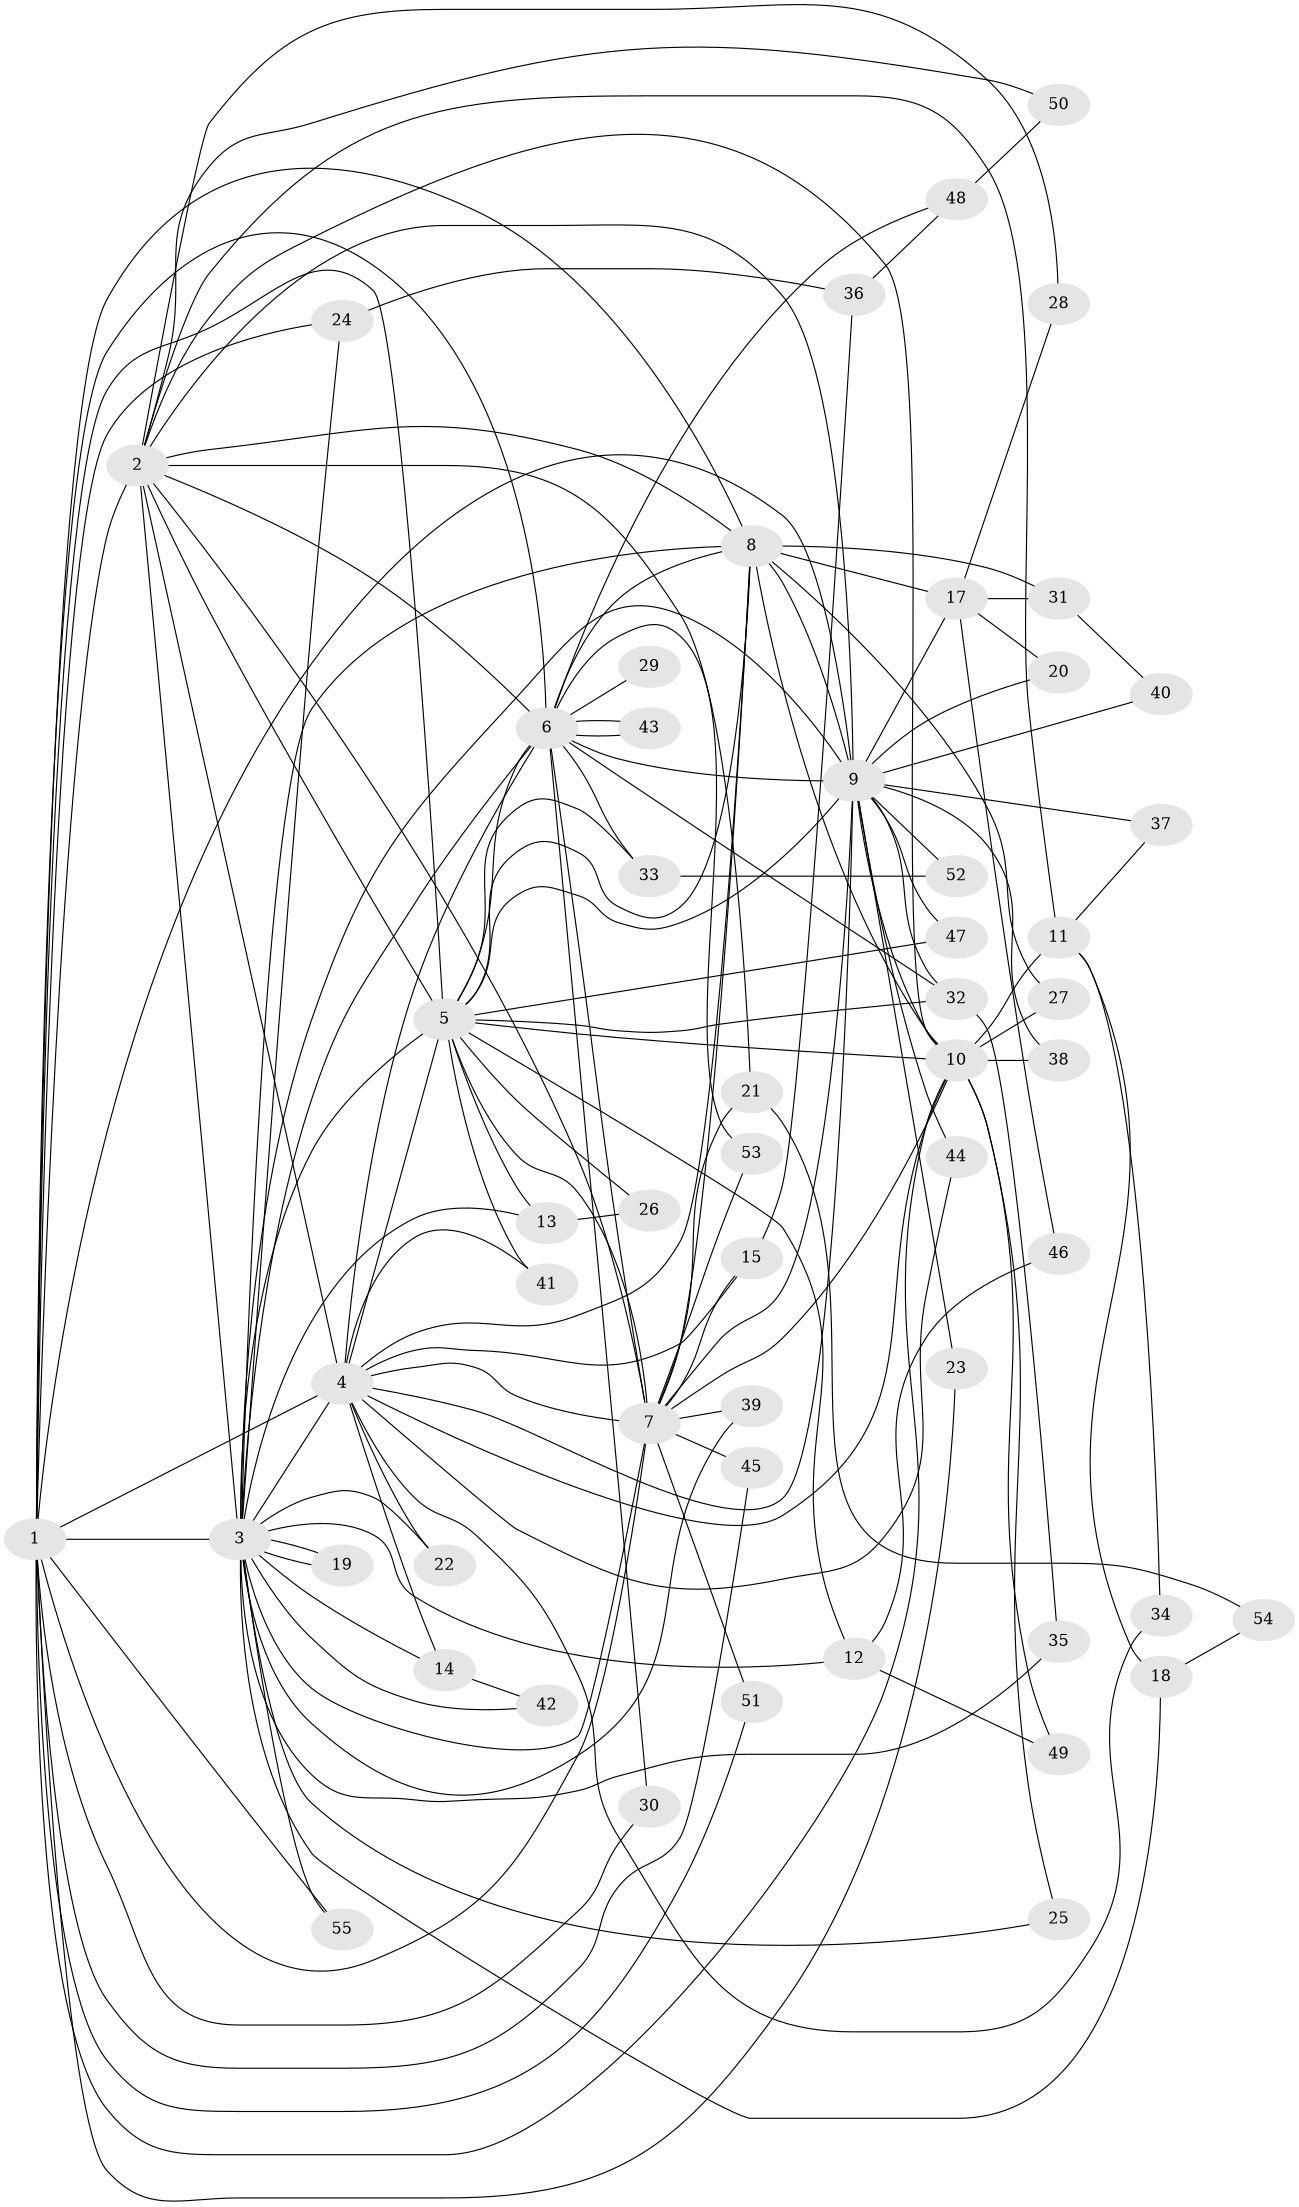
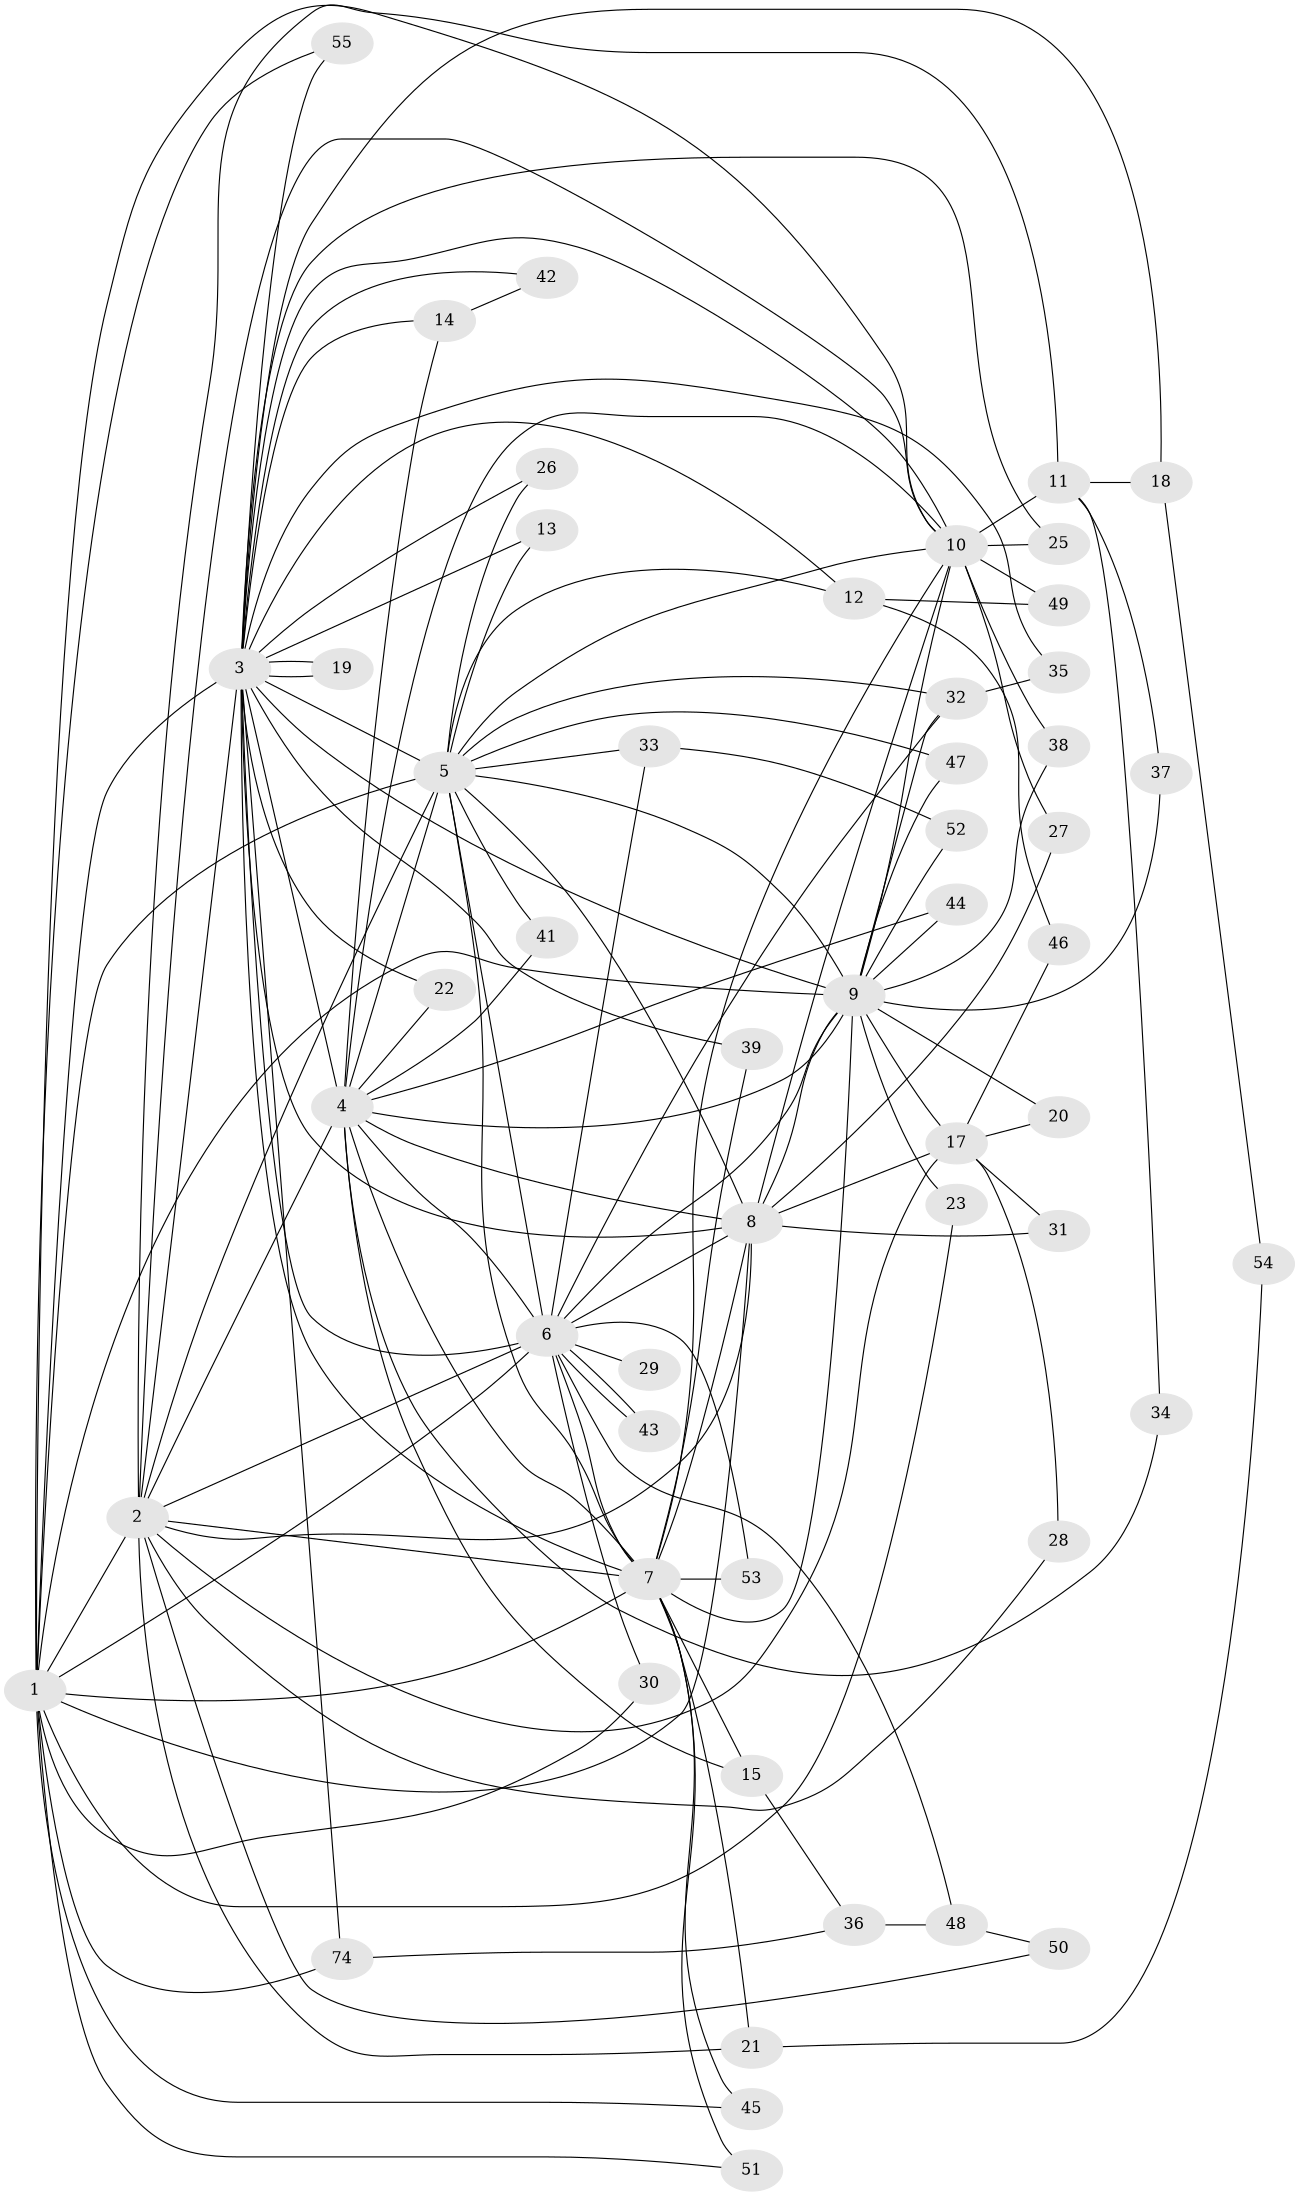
edge "2" -- "9": now "2" -- "17"
edge "10" -- "3": added
node "24": label "24" -> "74"
node "40": removed
edge "26" -- "13": now "26" -- "3"
edge "4" -- "1": removed
